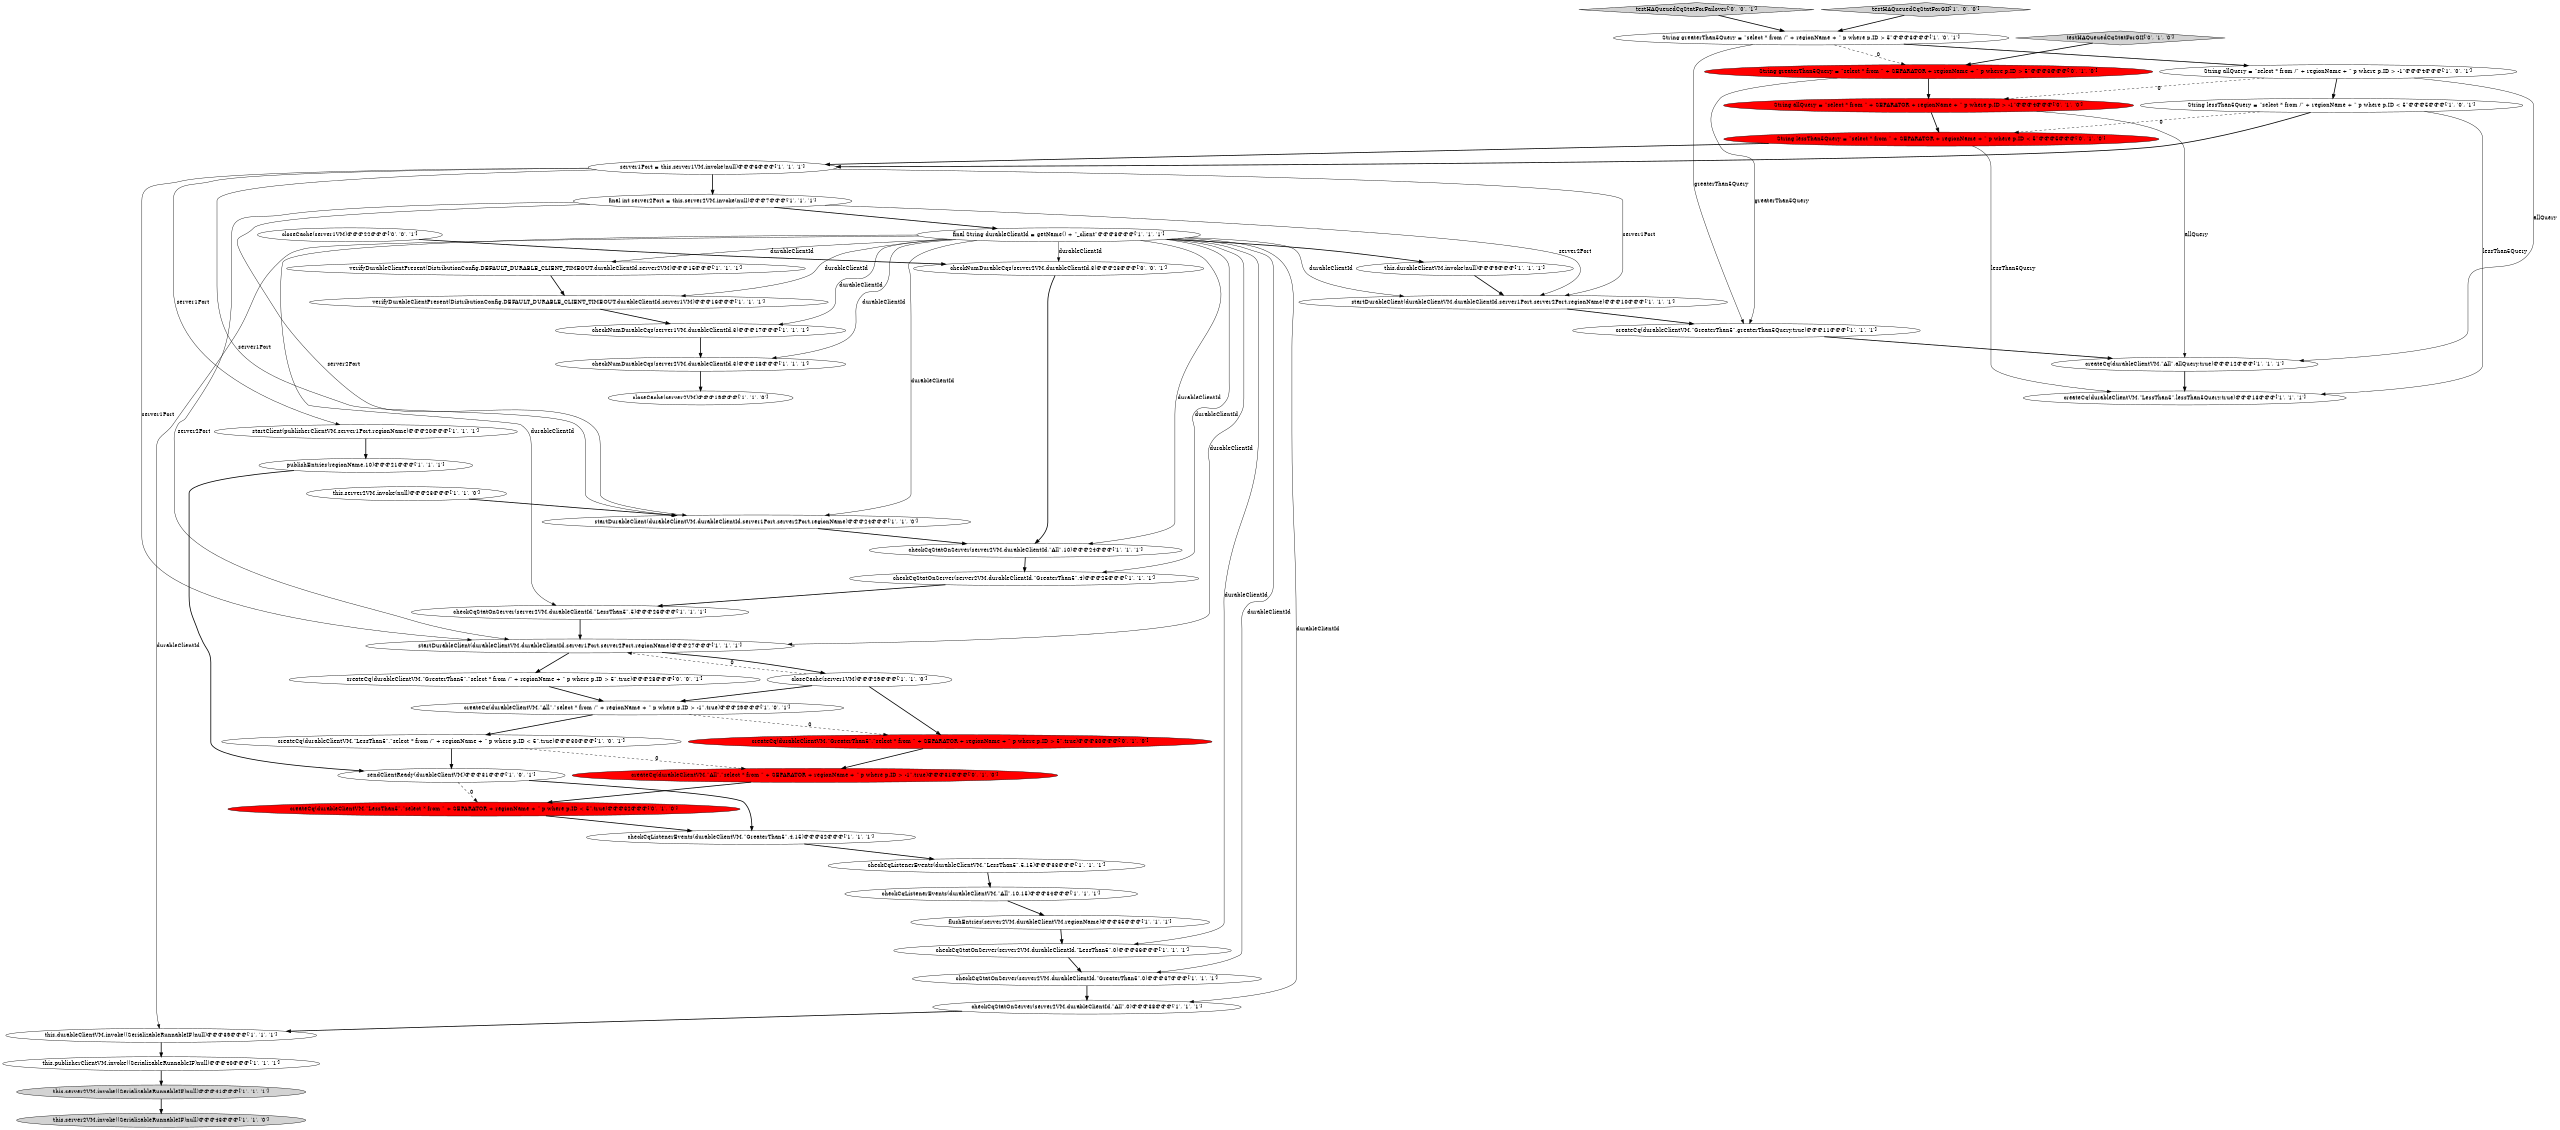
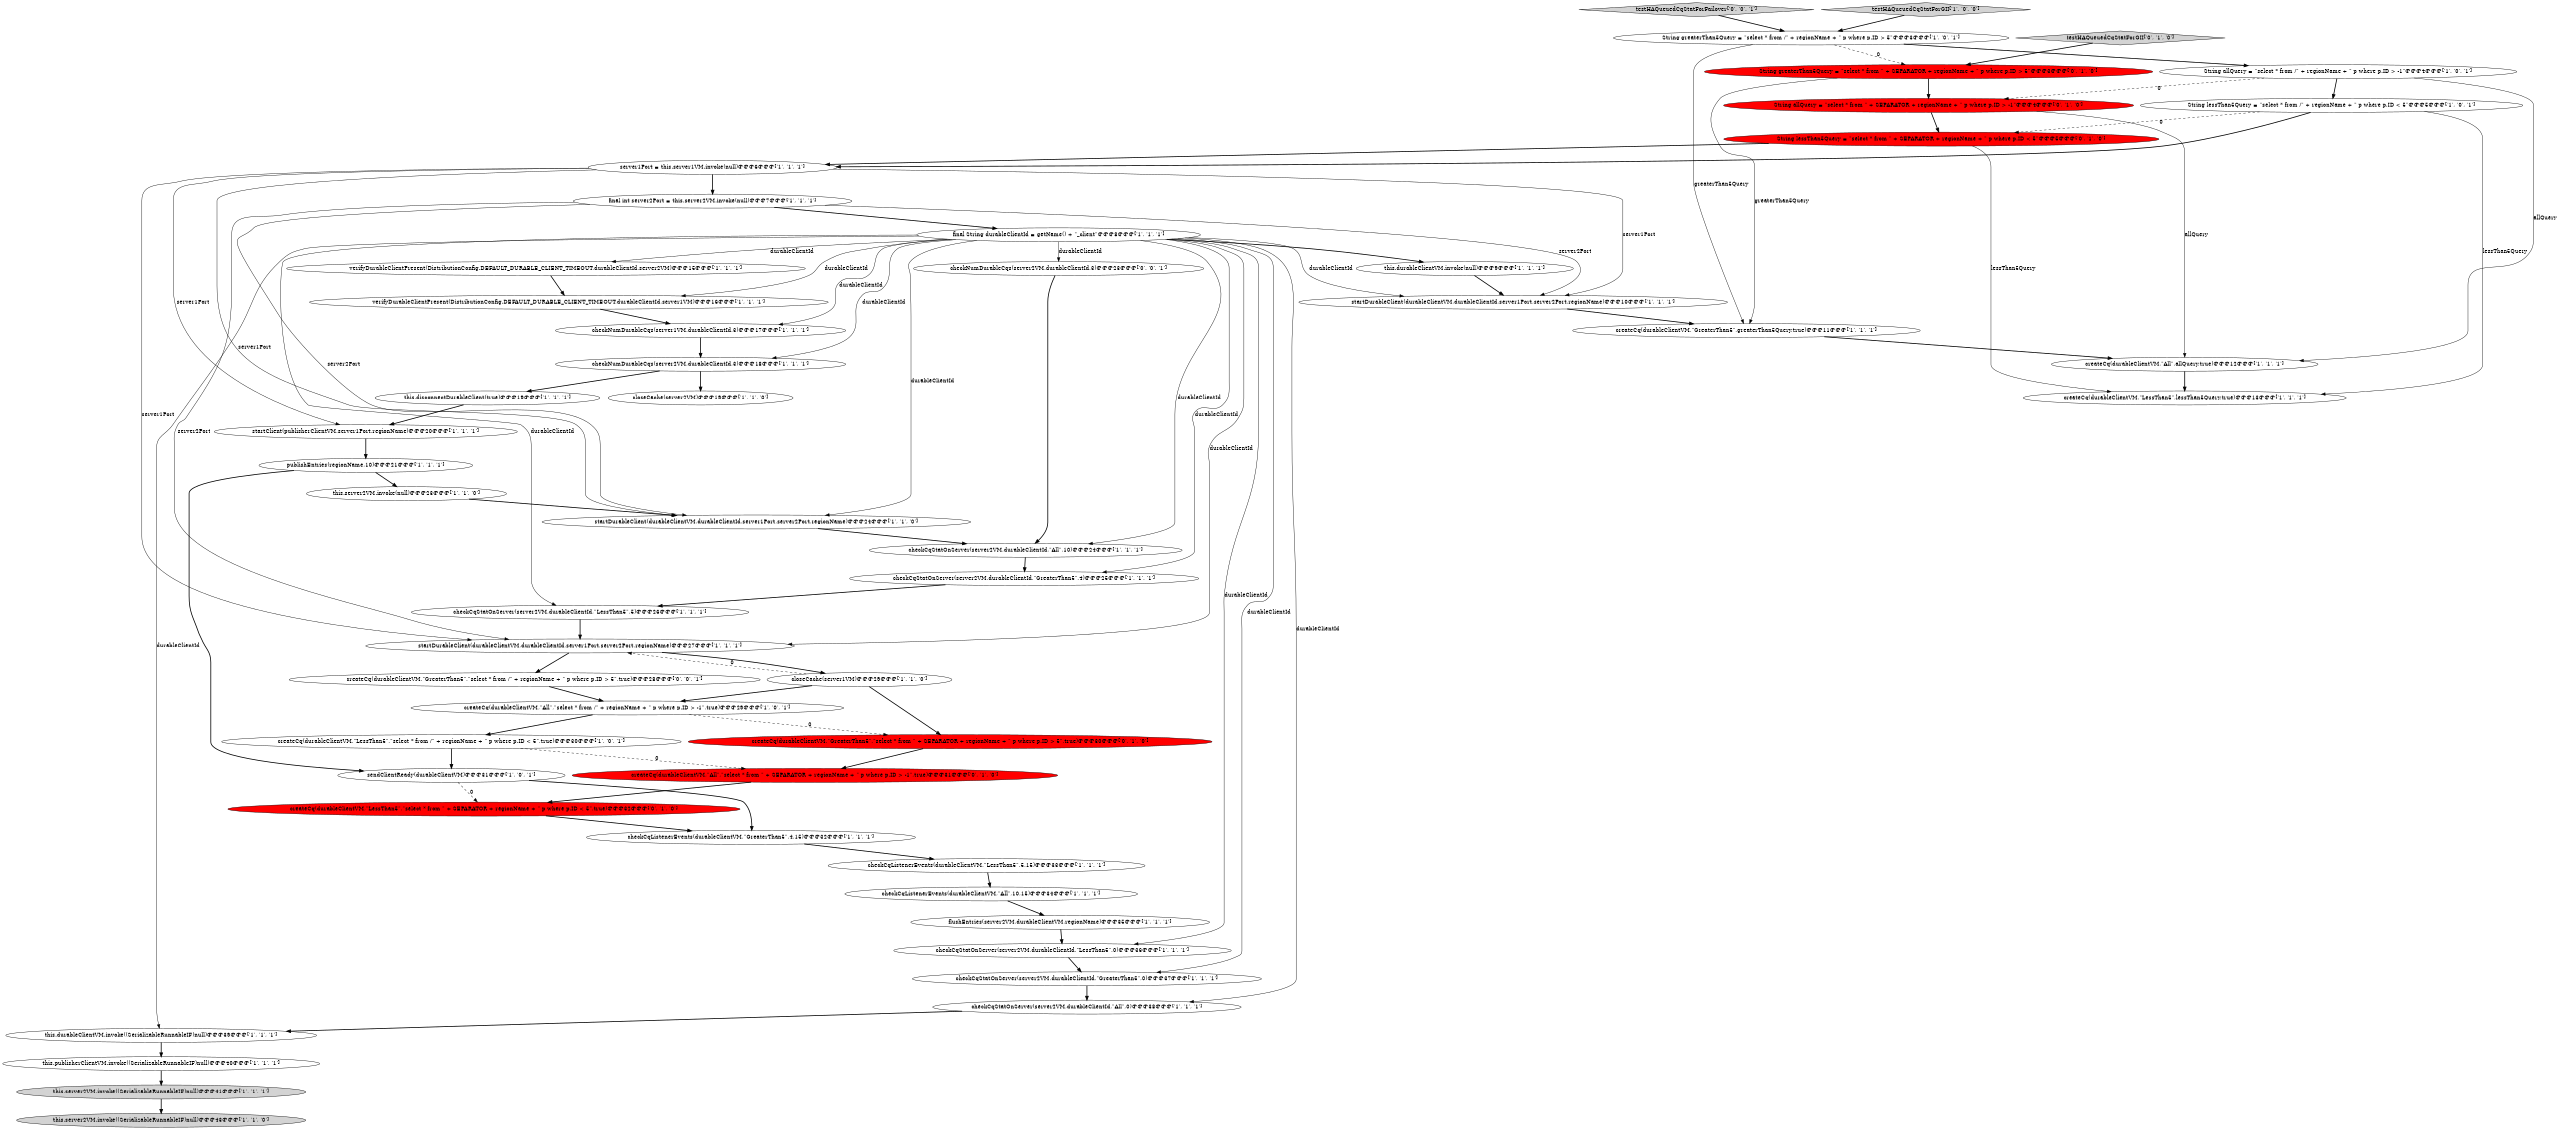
node "closeCache(server1VM)@@@22@@@['0', '0', '1']": removed
node "this.disconnectDurableClient(true)@@@19@@@['1', '1', '1']": added
edge "publishEntries(regionName,10)@@@21@@@['1', '1', '1']" -> "this.server2VM.invoke(null)@@@23@@@['1', '1', '0']": added
